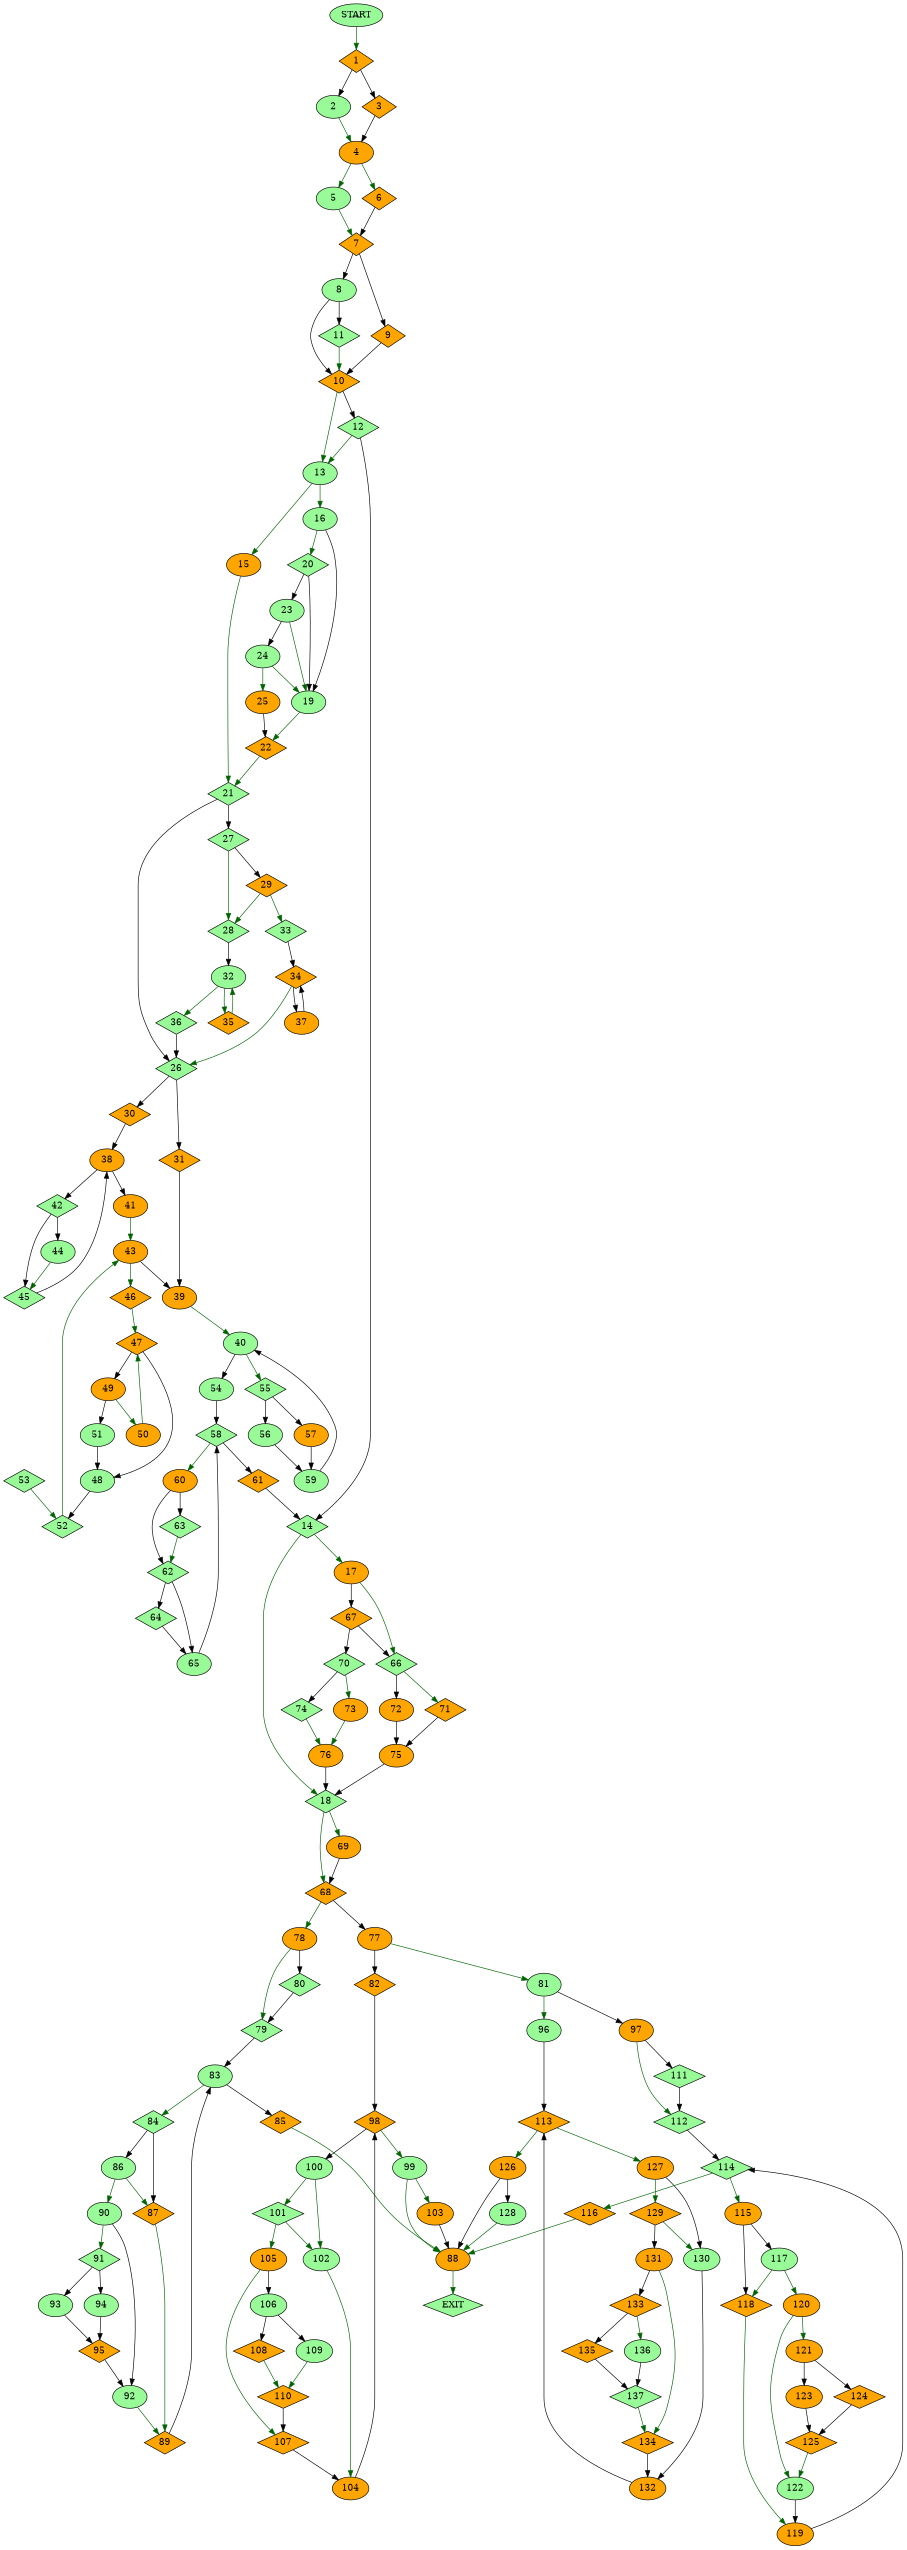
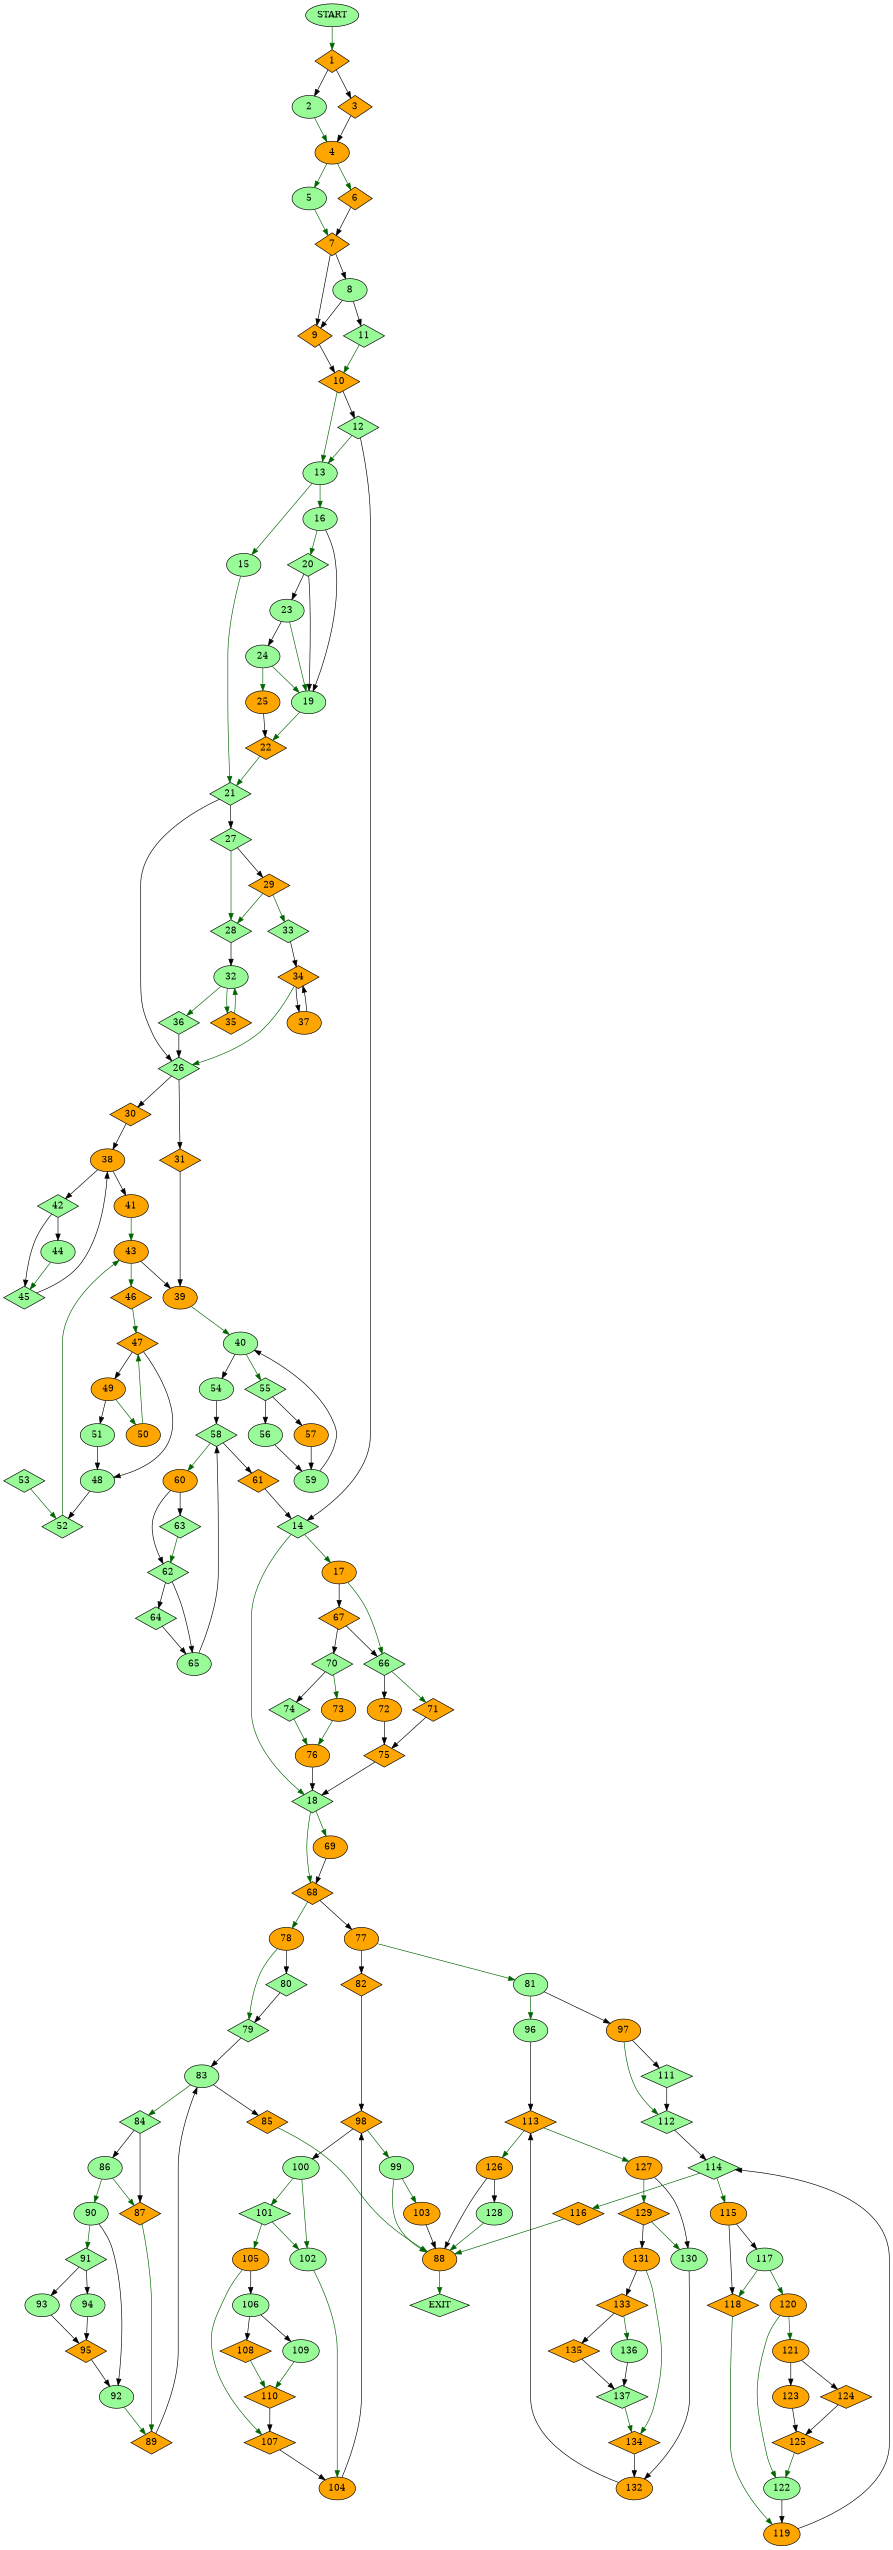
edge "8" -> "10": now "8" -> "9"
node "15": fillcolor orange -> palegreen
node "75": shape ellipse -> diamond
